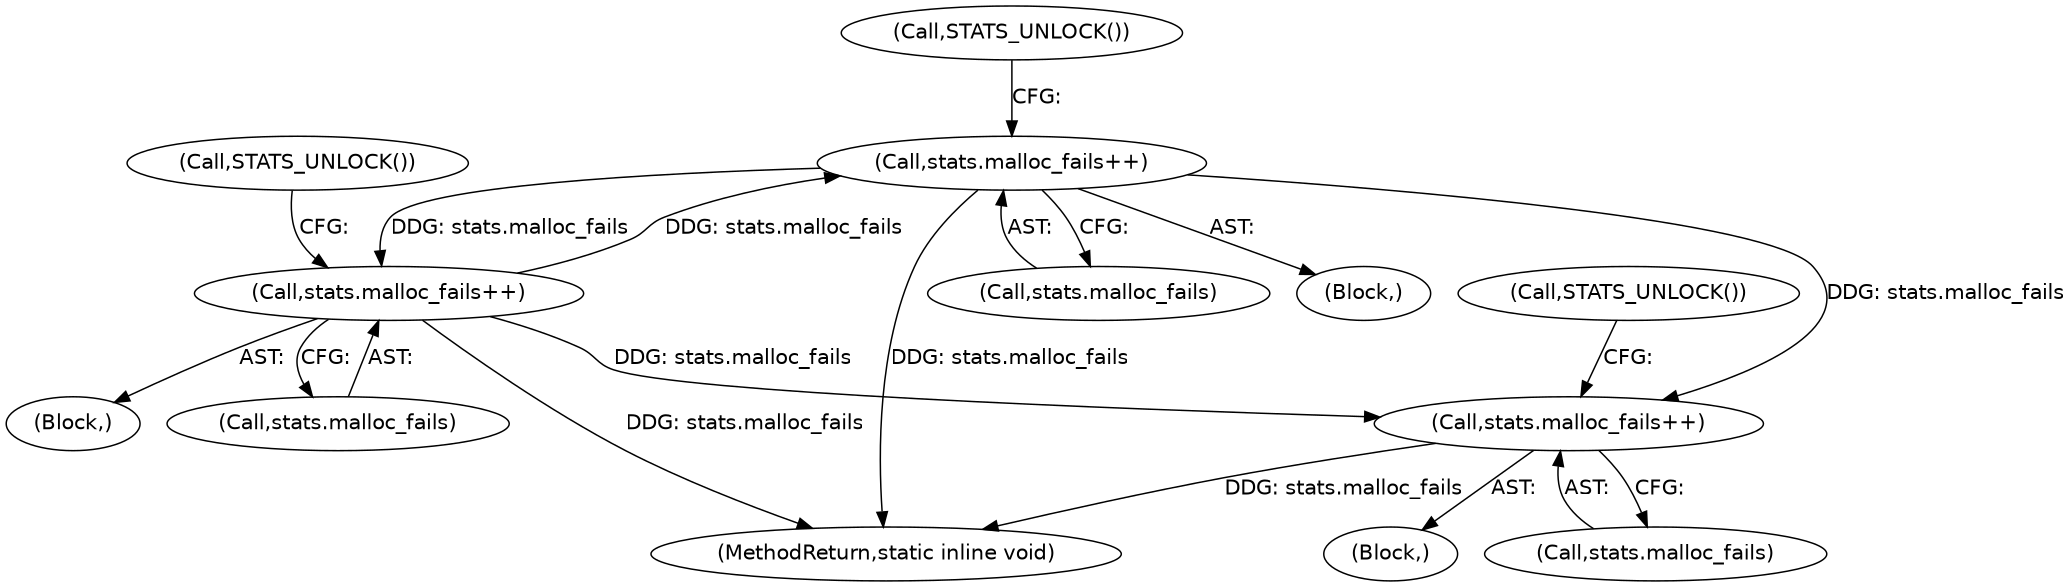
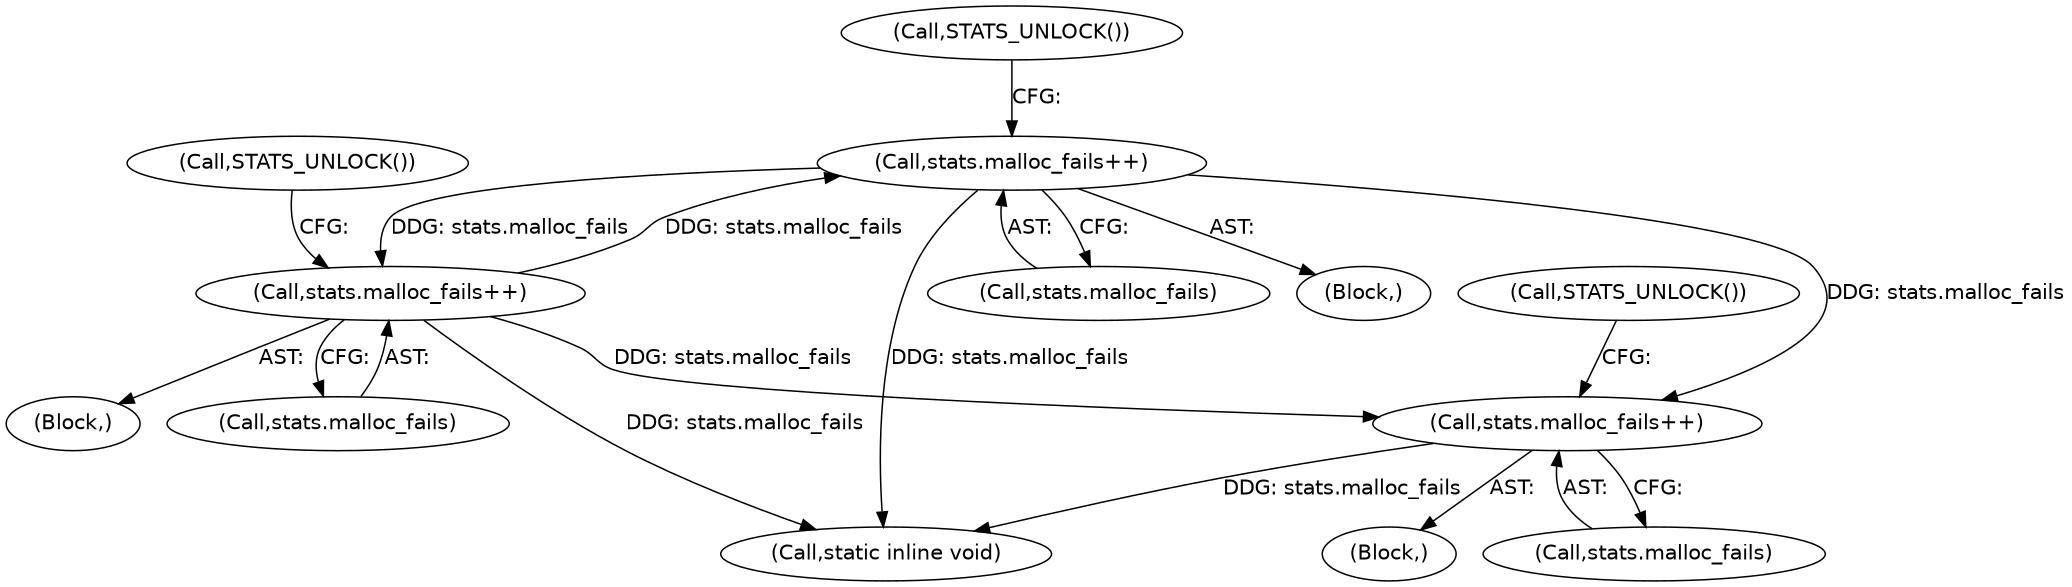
node "(MethodReturn,static inline void)": label "(MethodReturn,static inline void)" -> "(Call,static inline void)"
